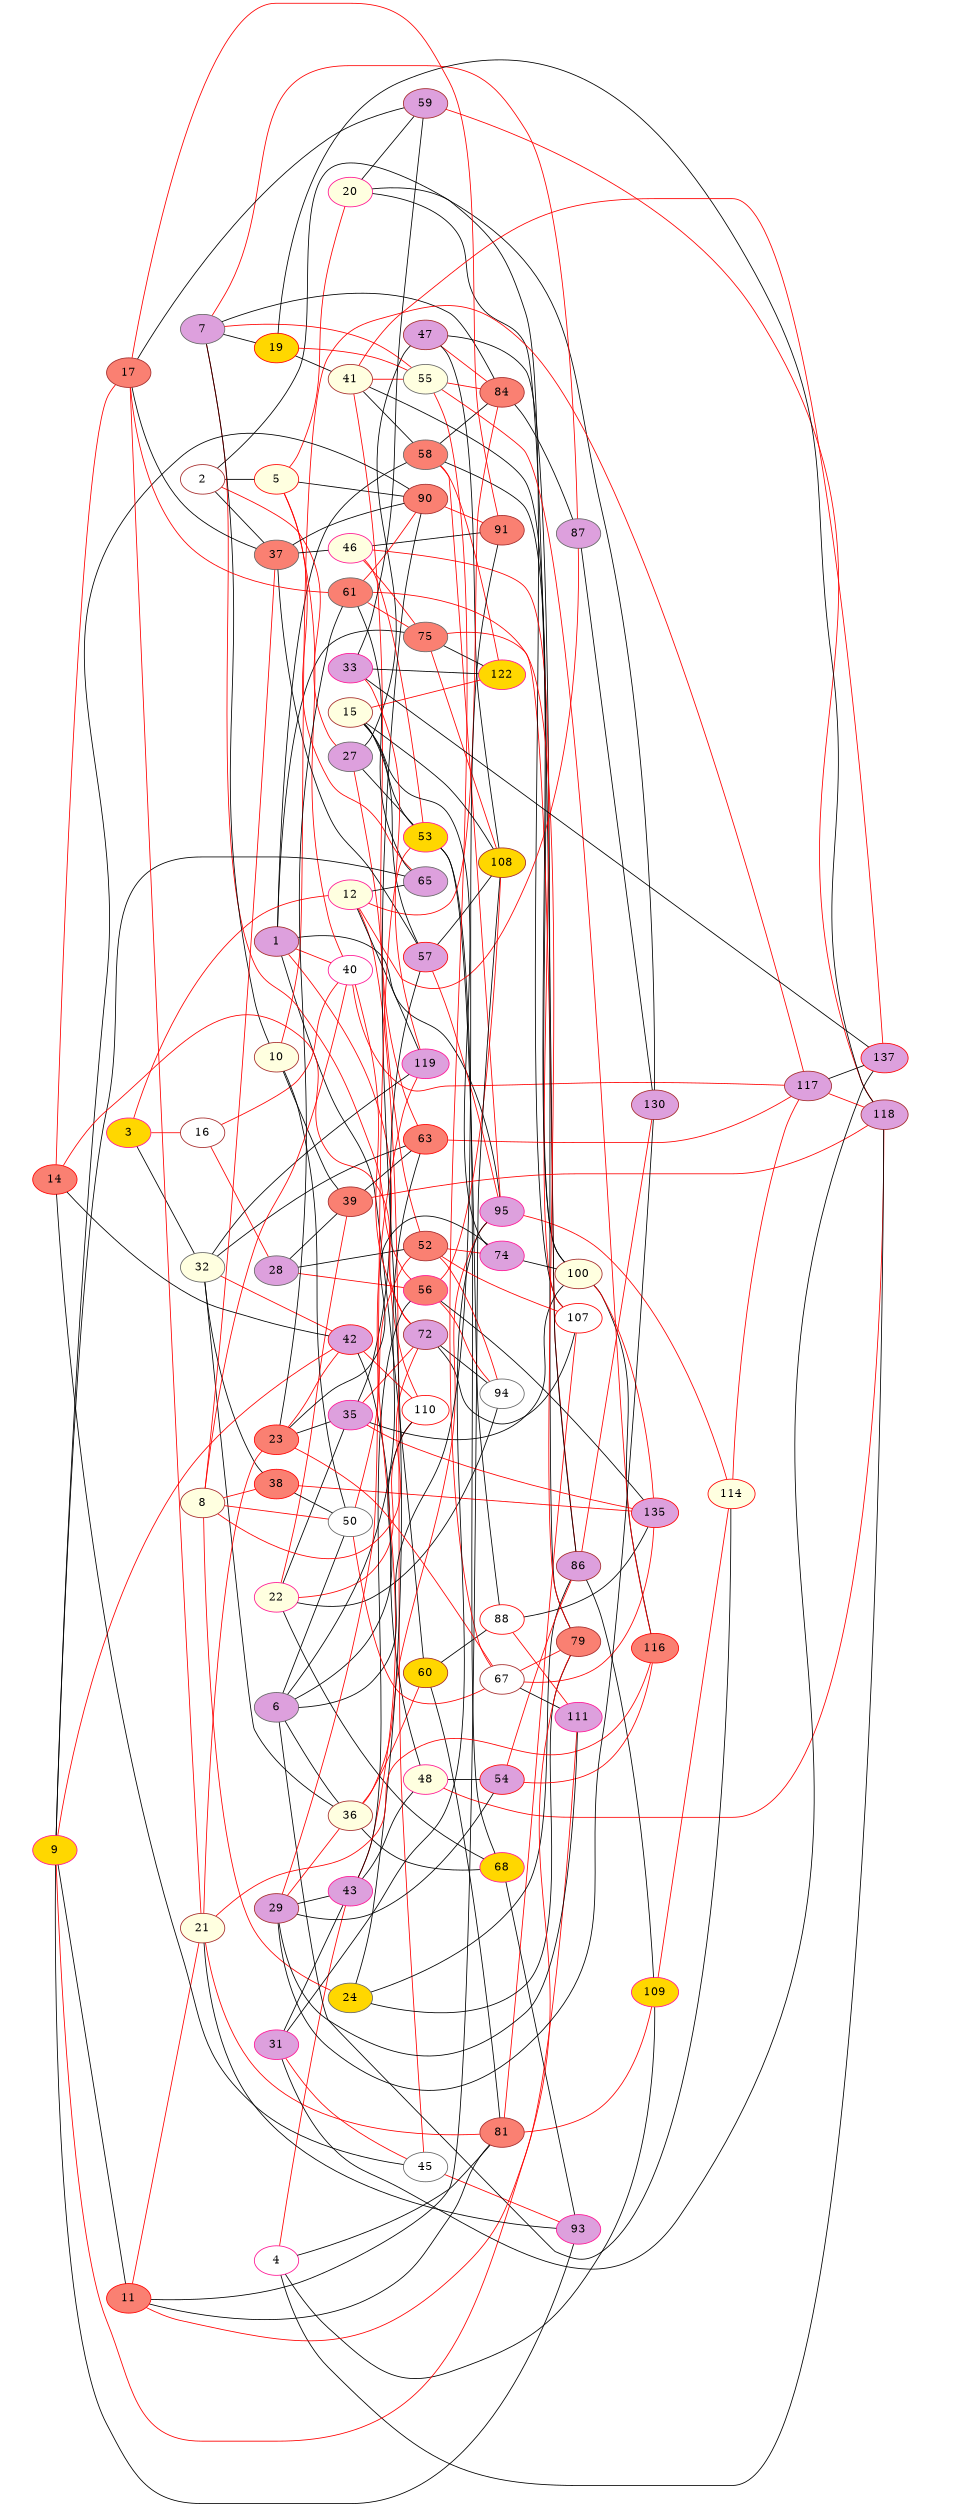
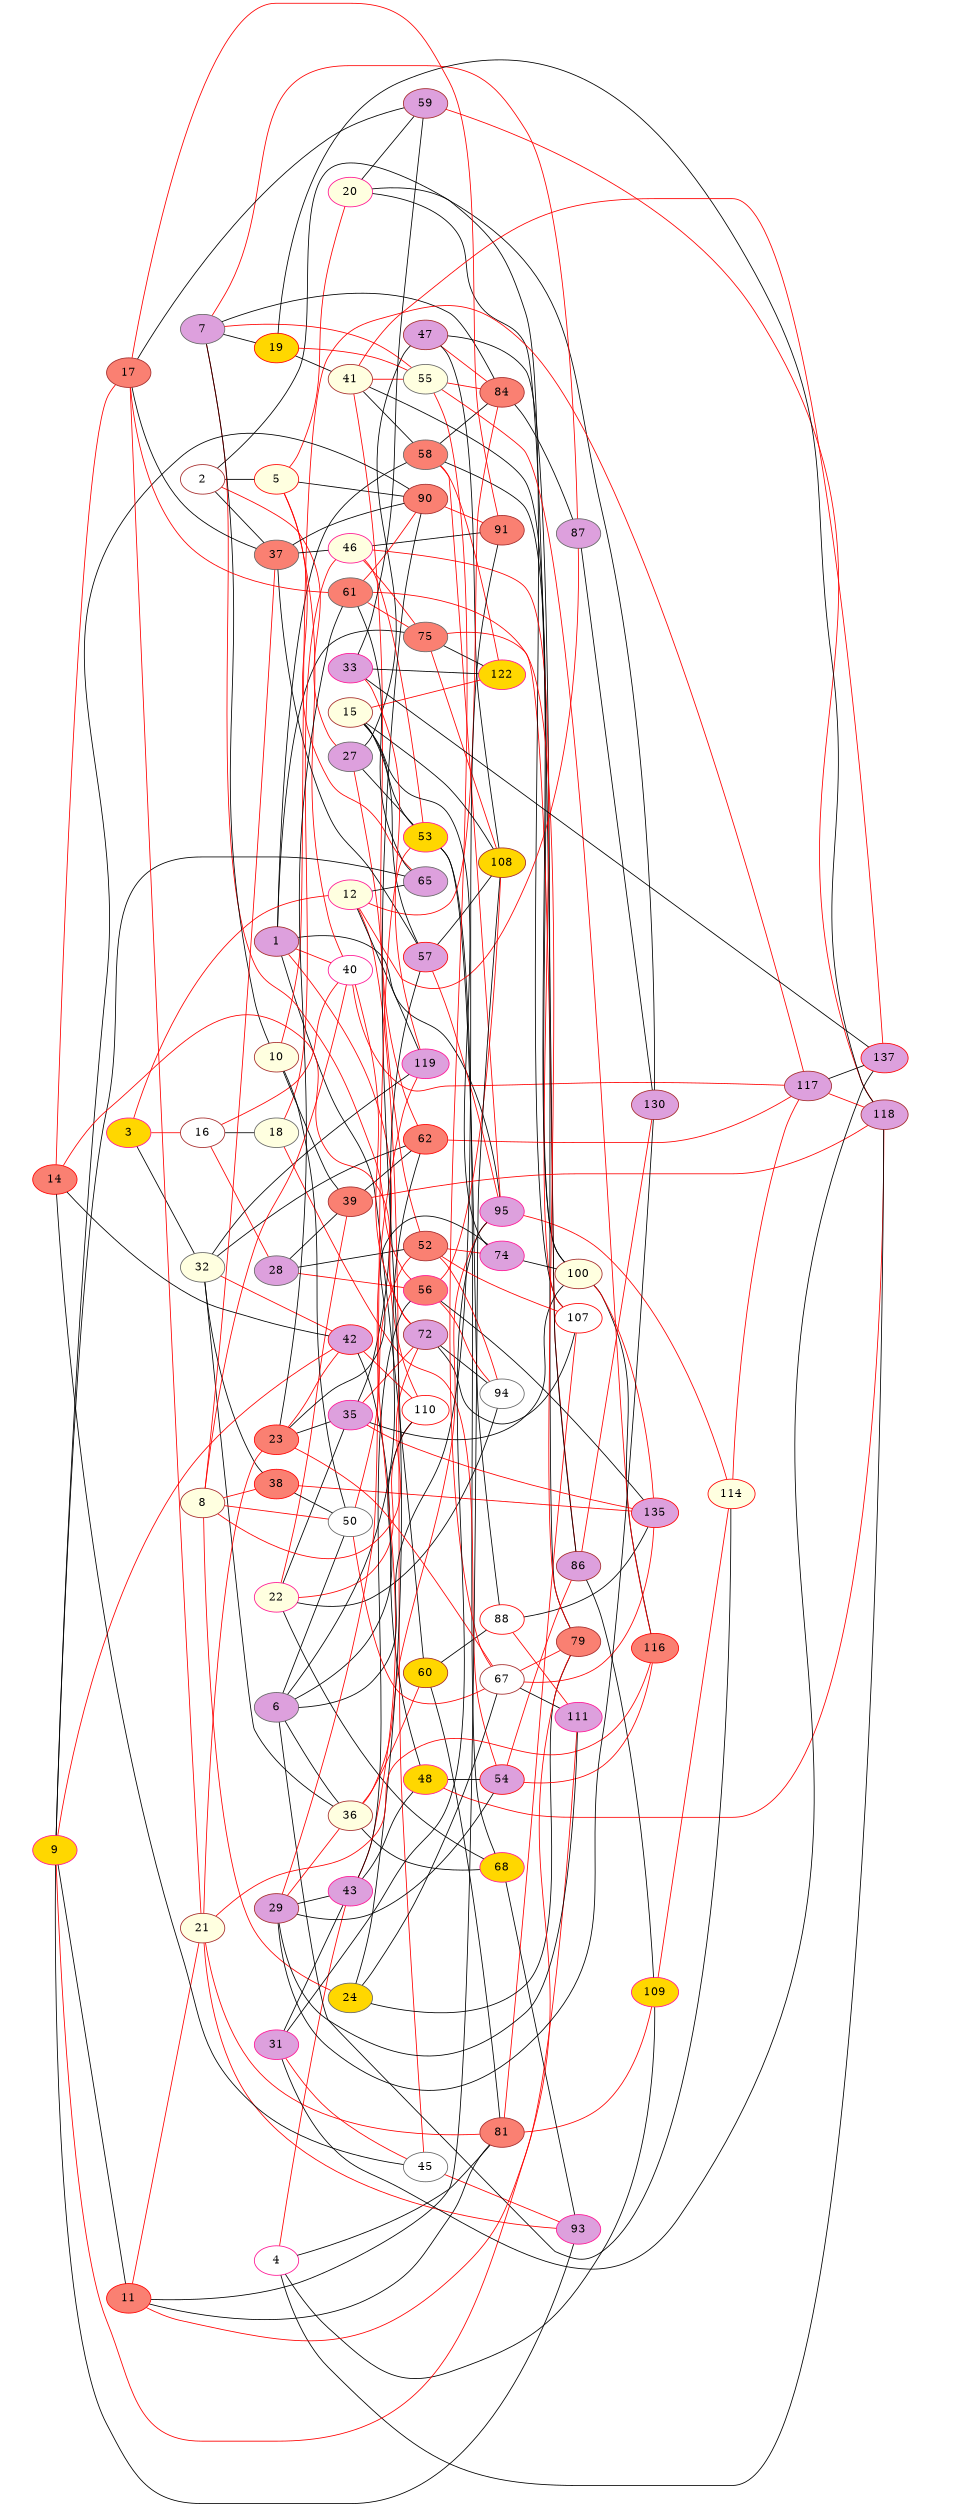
node "18": added
node "63": label "63" -> "62"
node "48": fillcolor lightyellow -> gold
edge "86" -- "24": now "67" -- "24"
edge "21" -- "93": color black -> red
